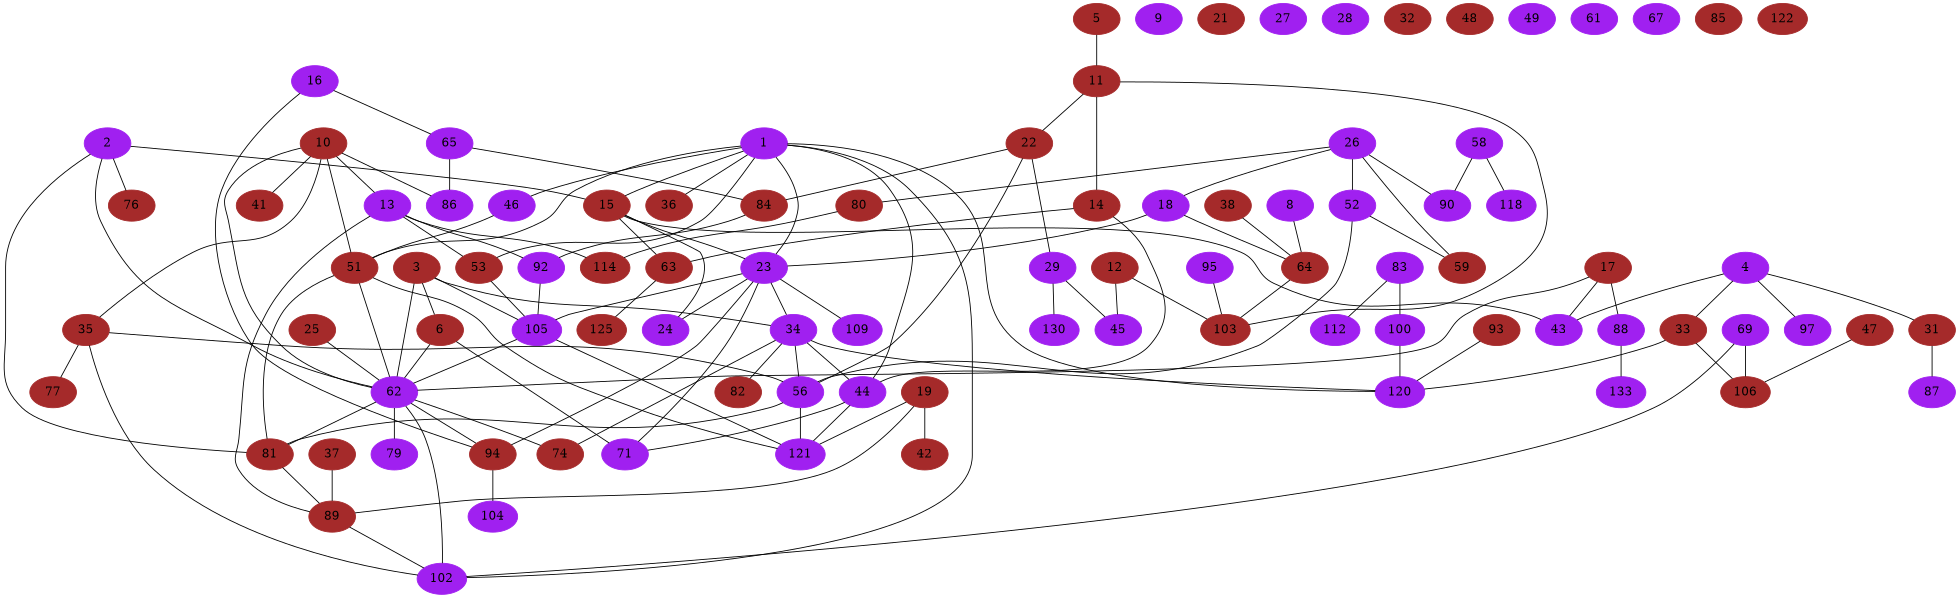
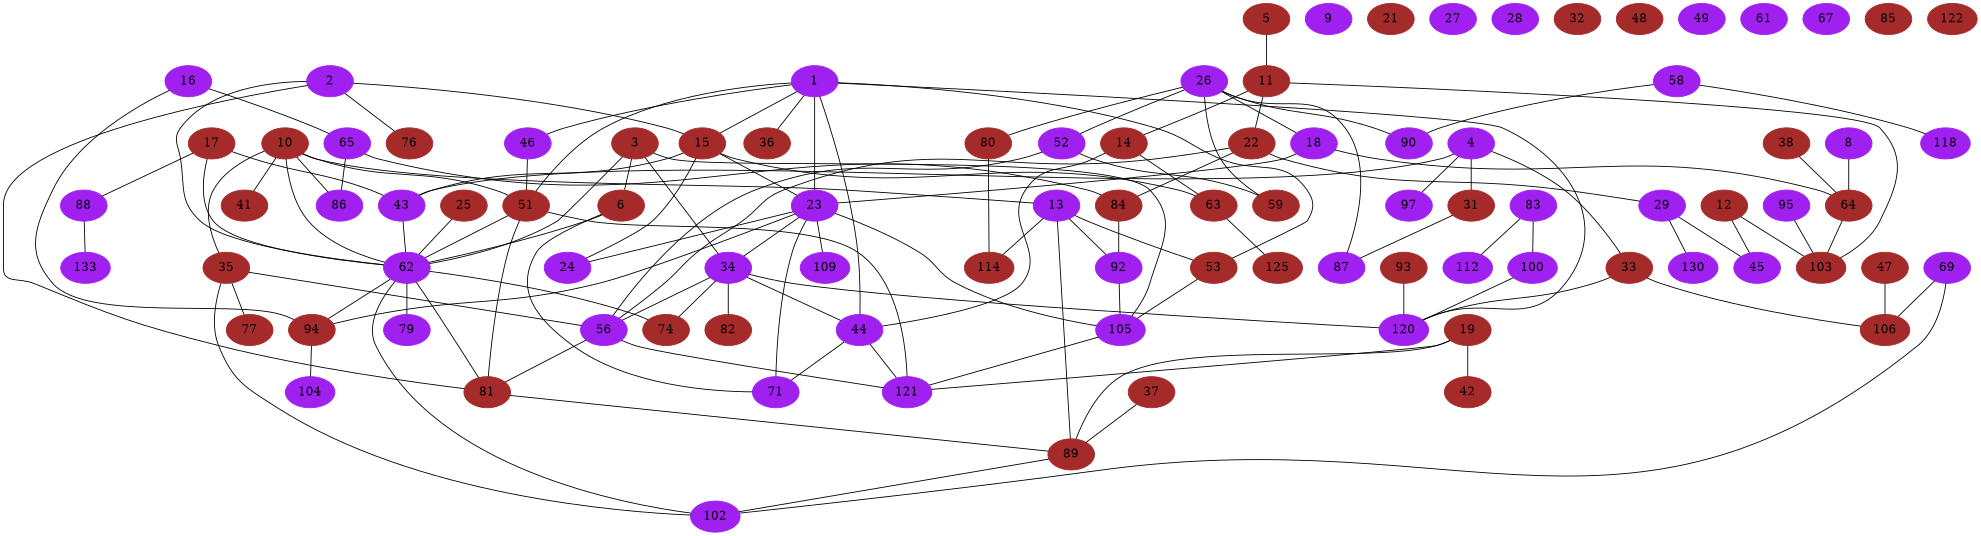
edge "26" -- "87": added
edge "105" -- "62": now "43" -- "62"
edge "1" -- "102": removed
